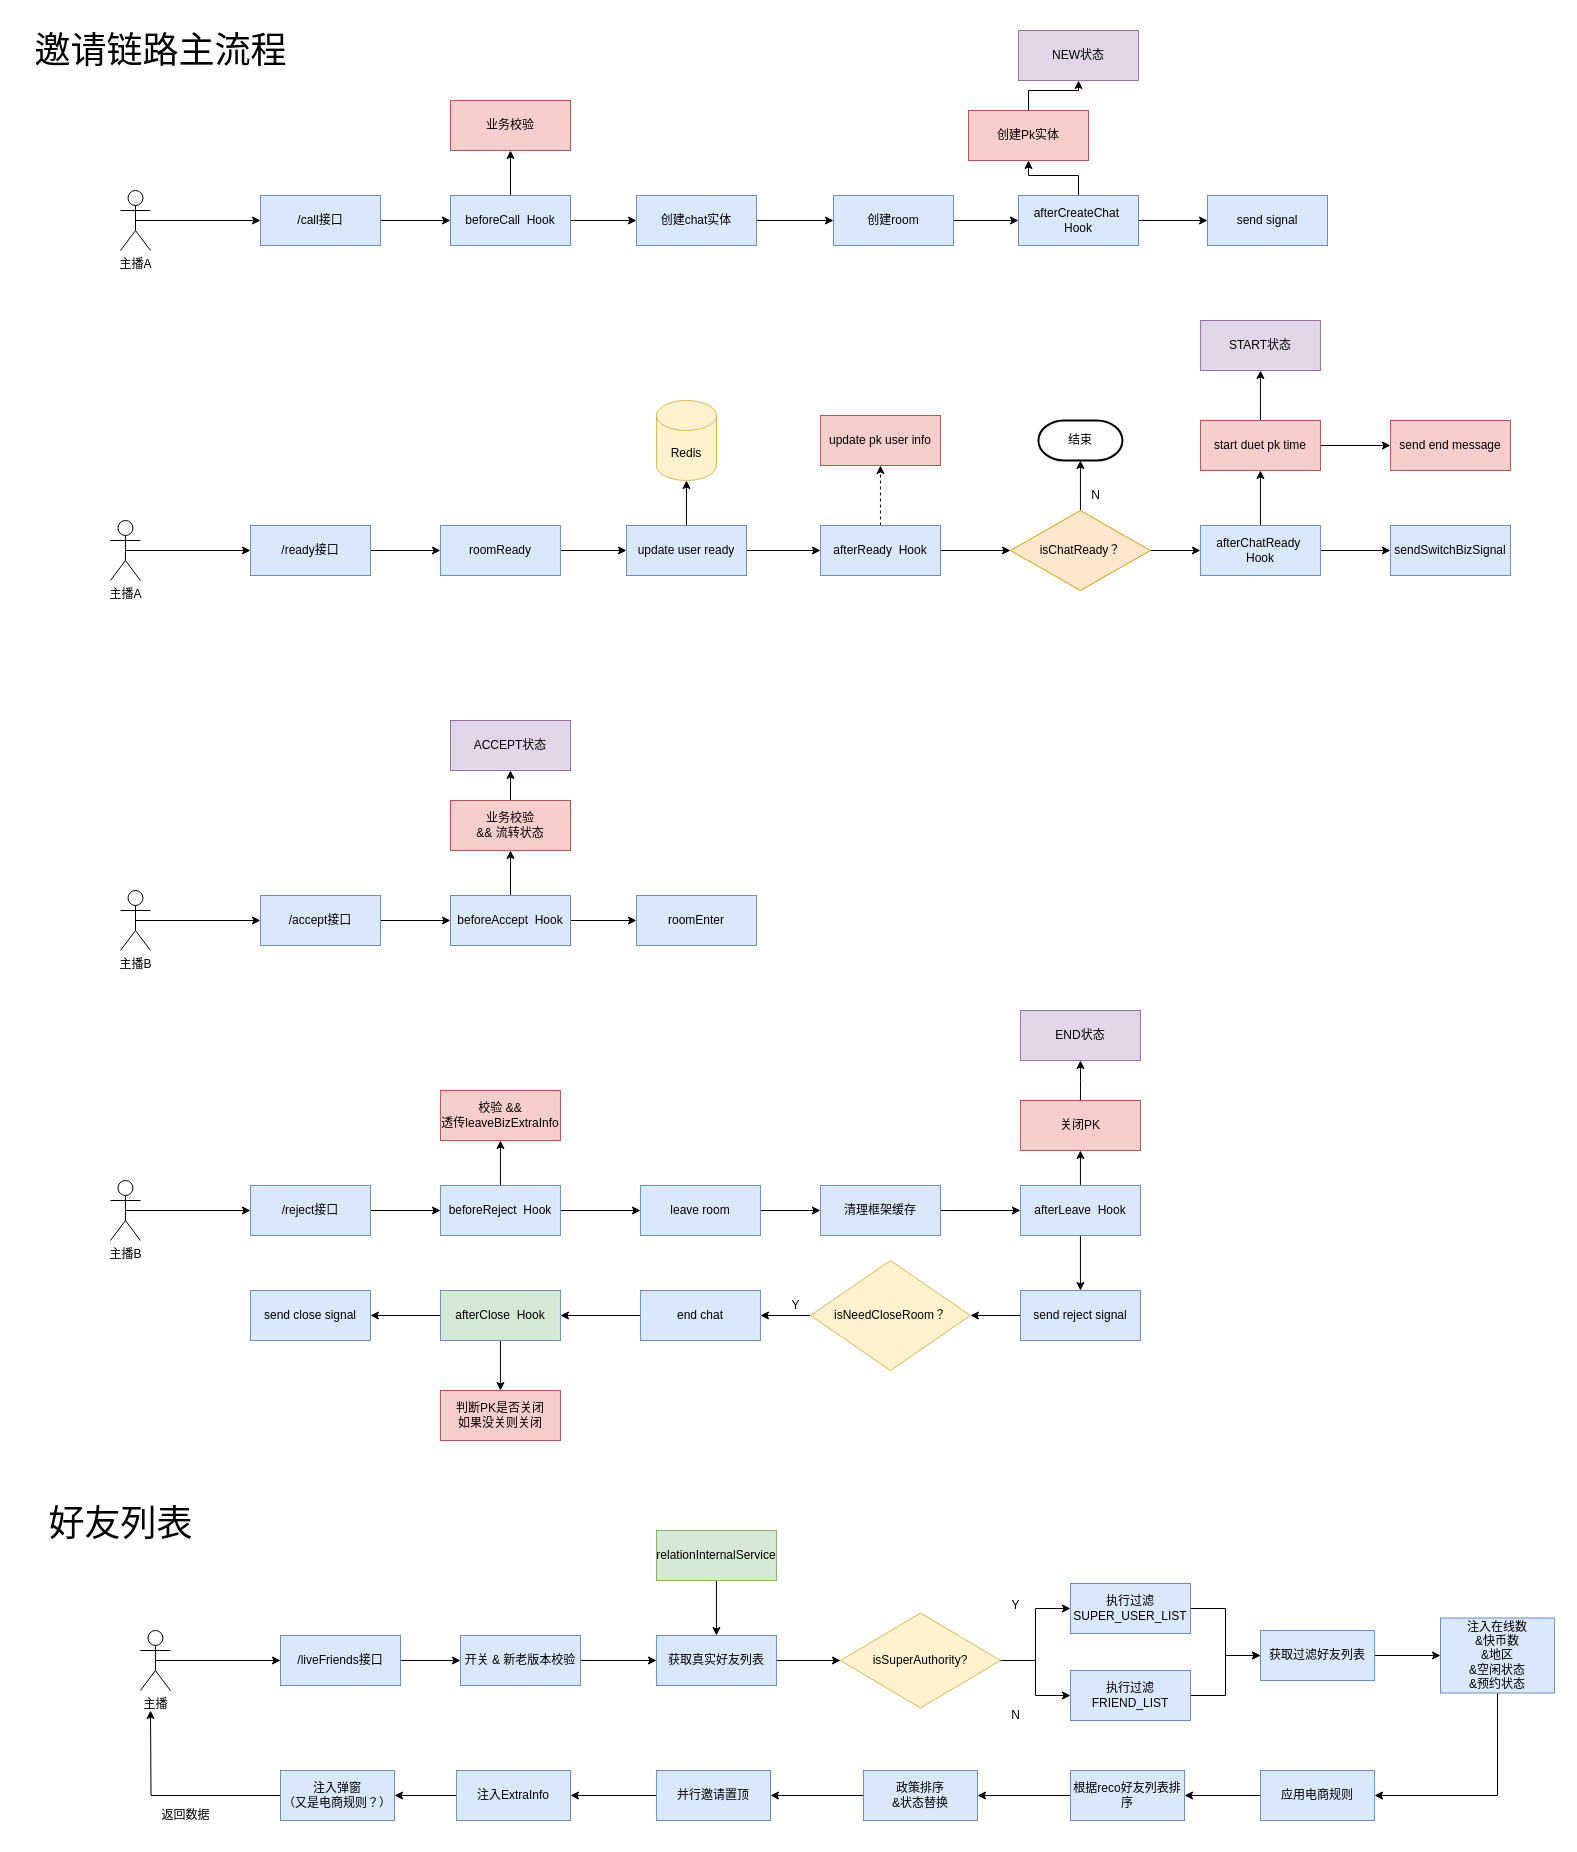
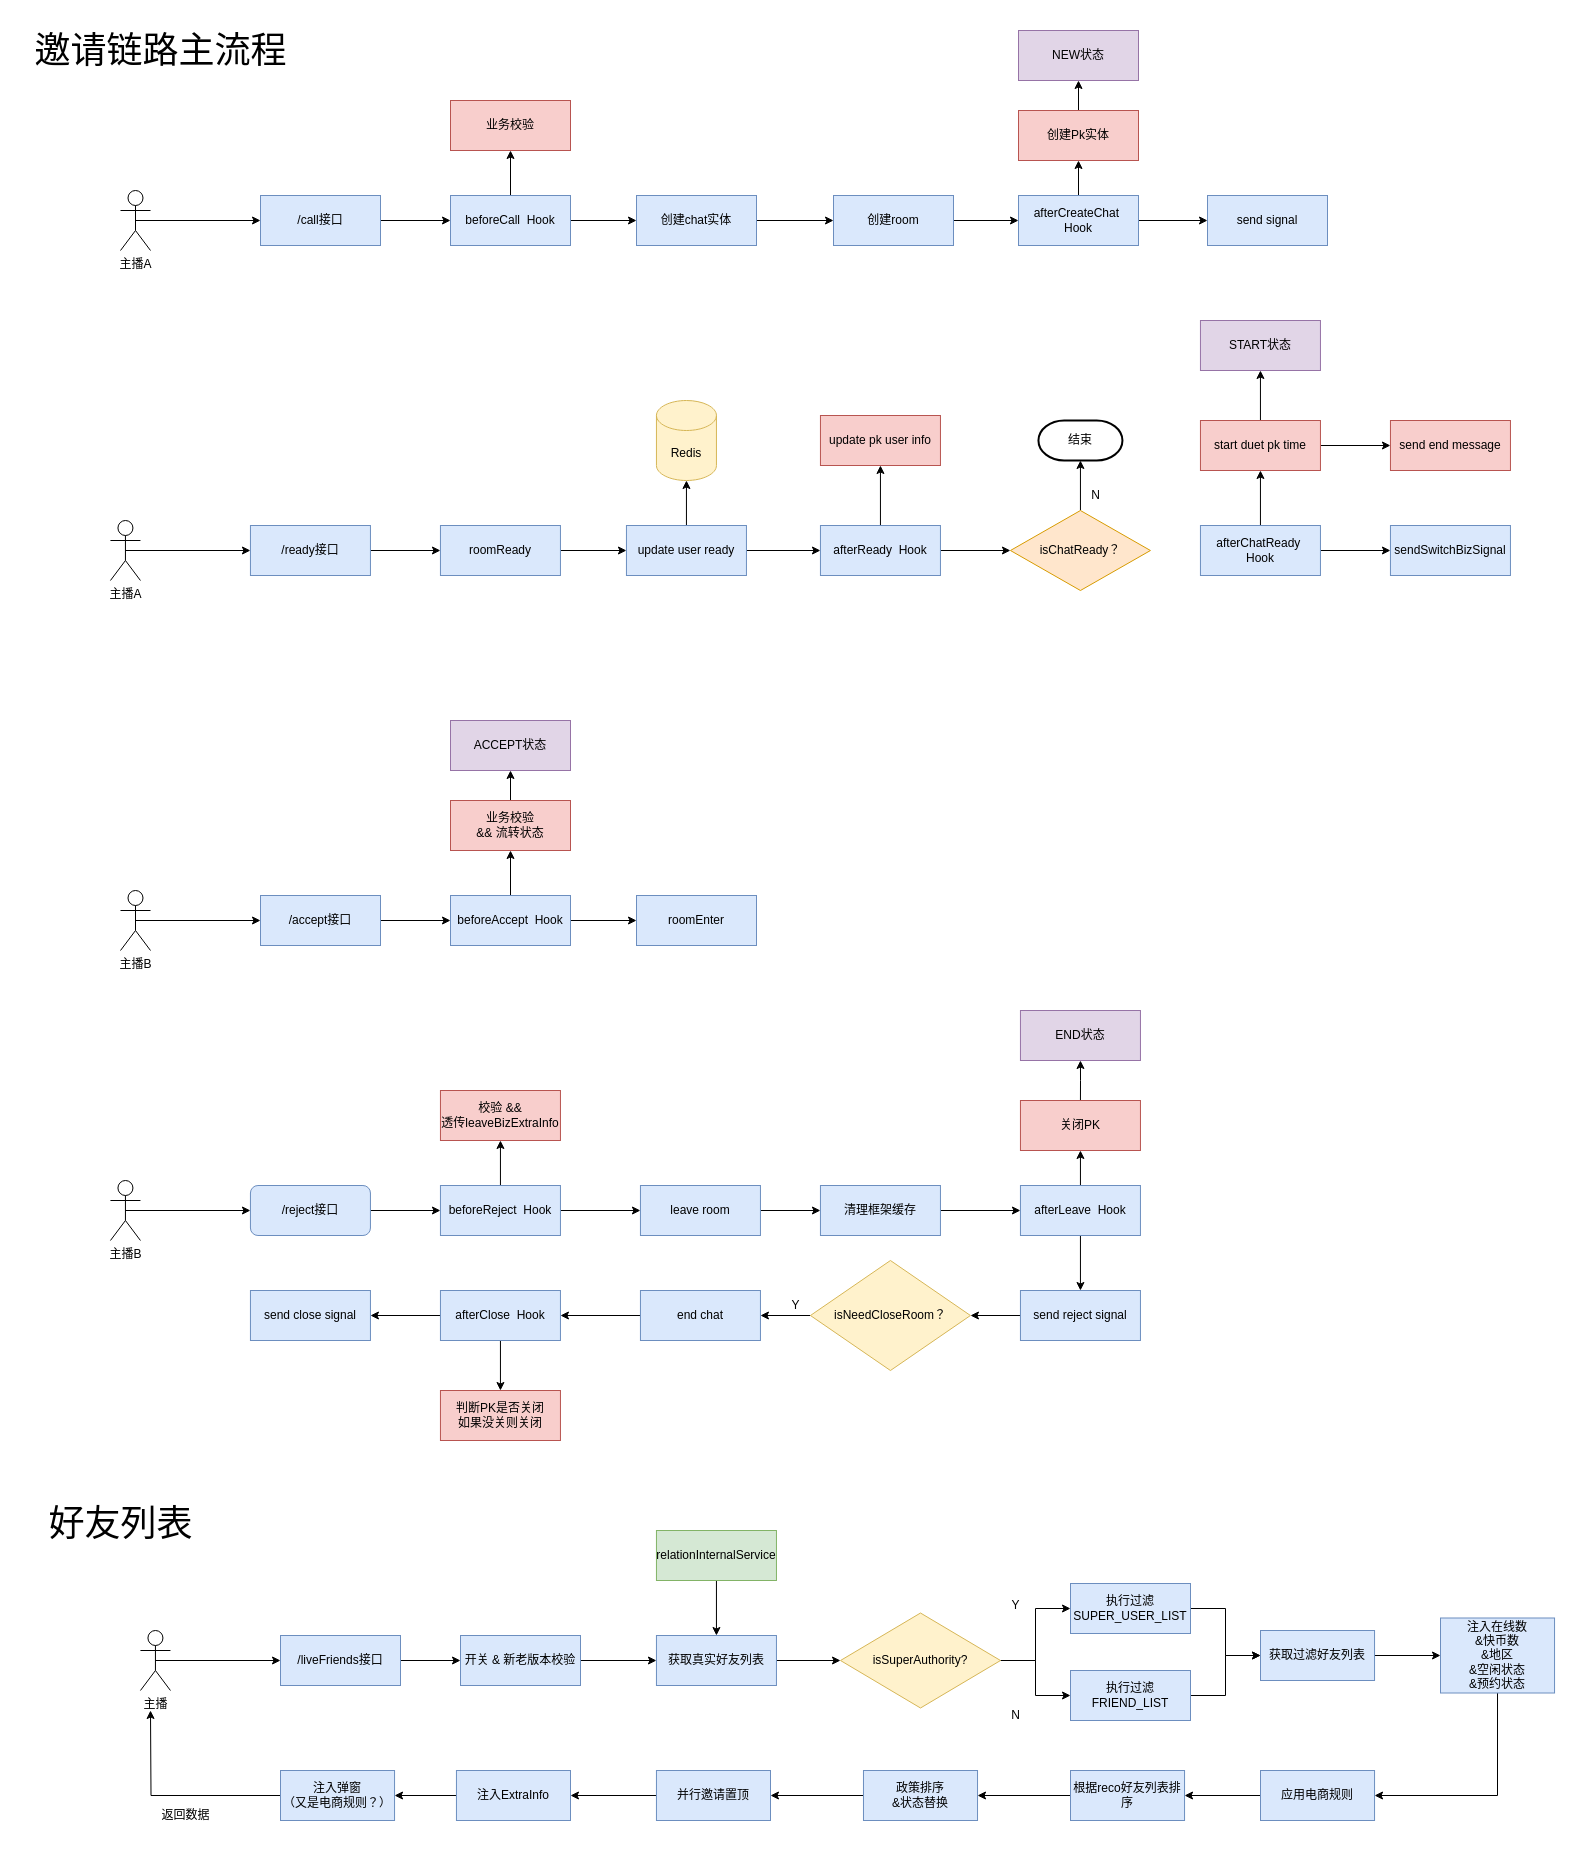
node "创建Pk实体": moved (1029, 136) -> (1079, 136)
edge "afterReady Hook" -> "update pk user info": style dashed -> solid
edge "isChatReady？" -> "afterChatReady Hook": removed
node "/reject接口": shape rectangle -> rounded rectangle
node "afterClose Hook": fillcolor #d5e8d4 -> #dae8fc
